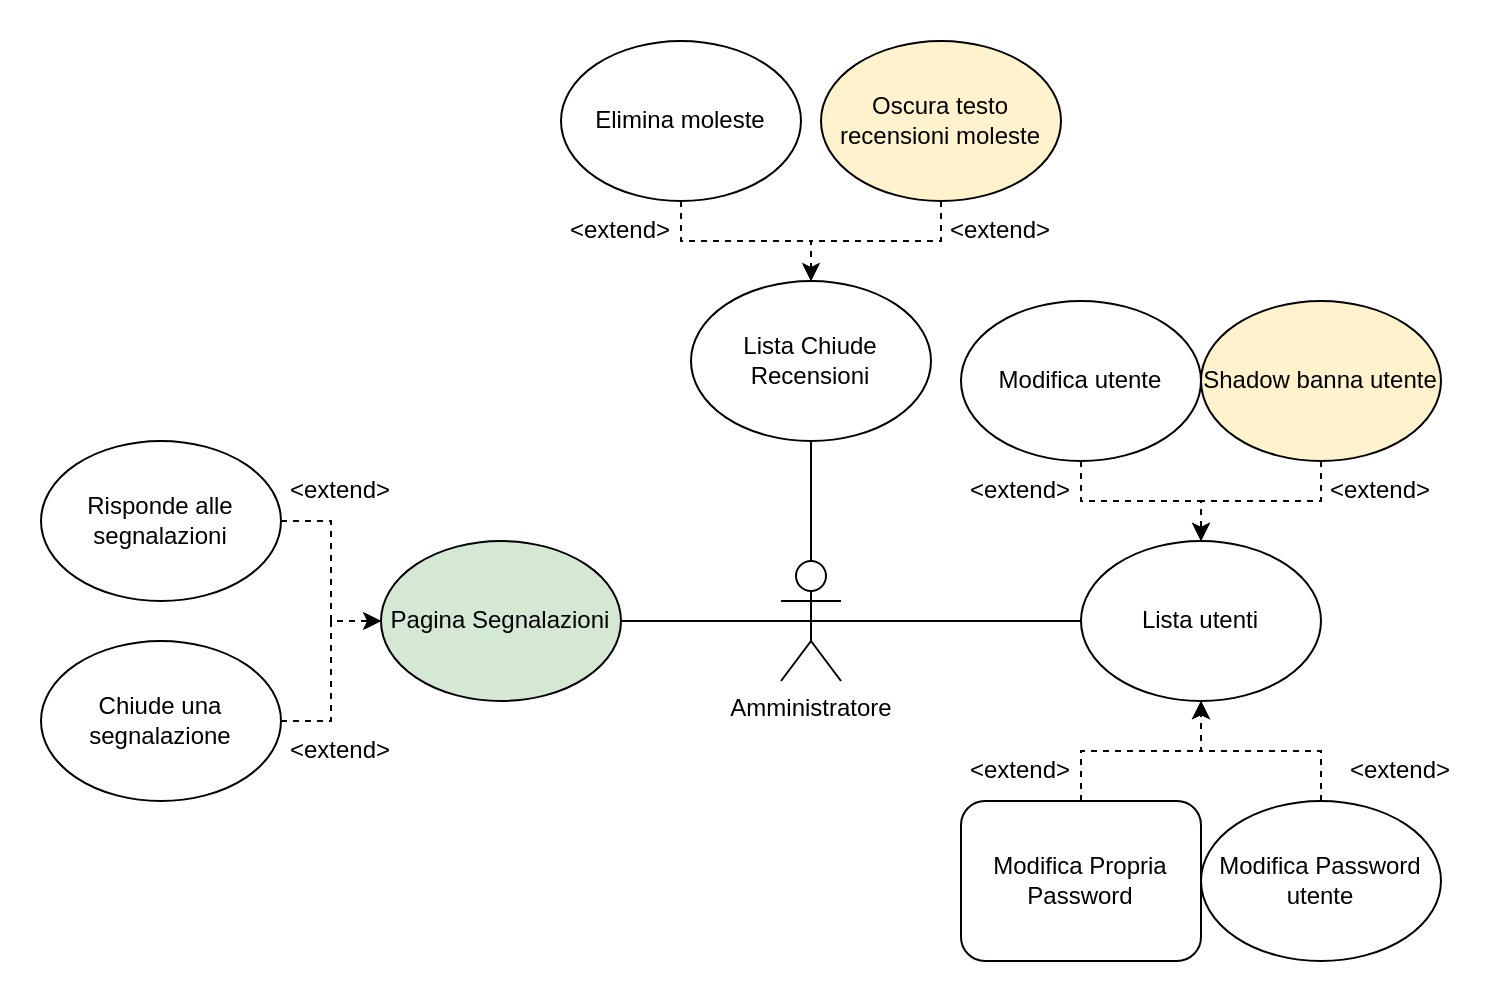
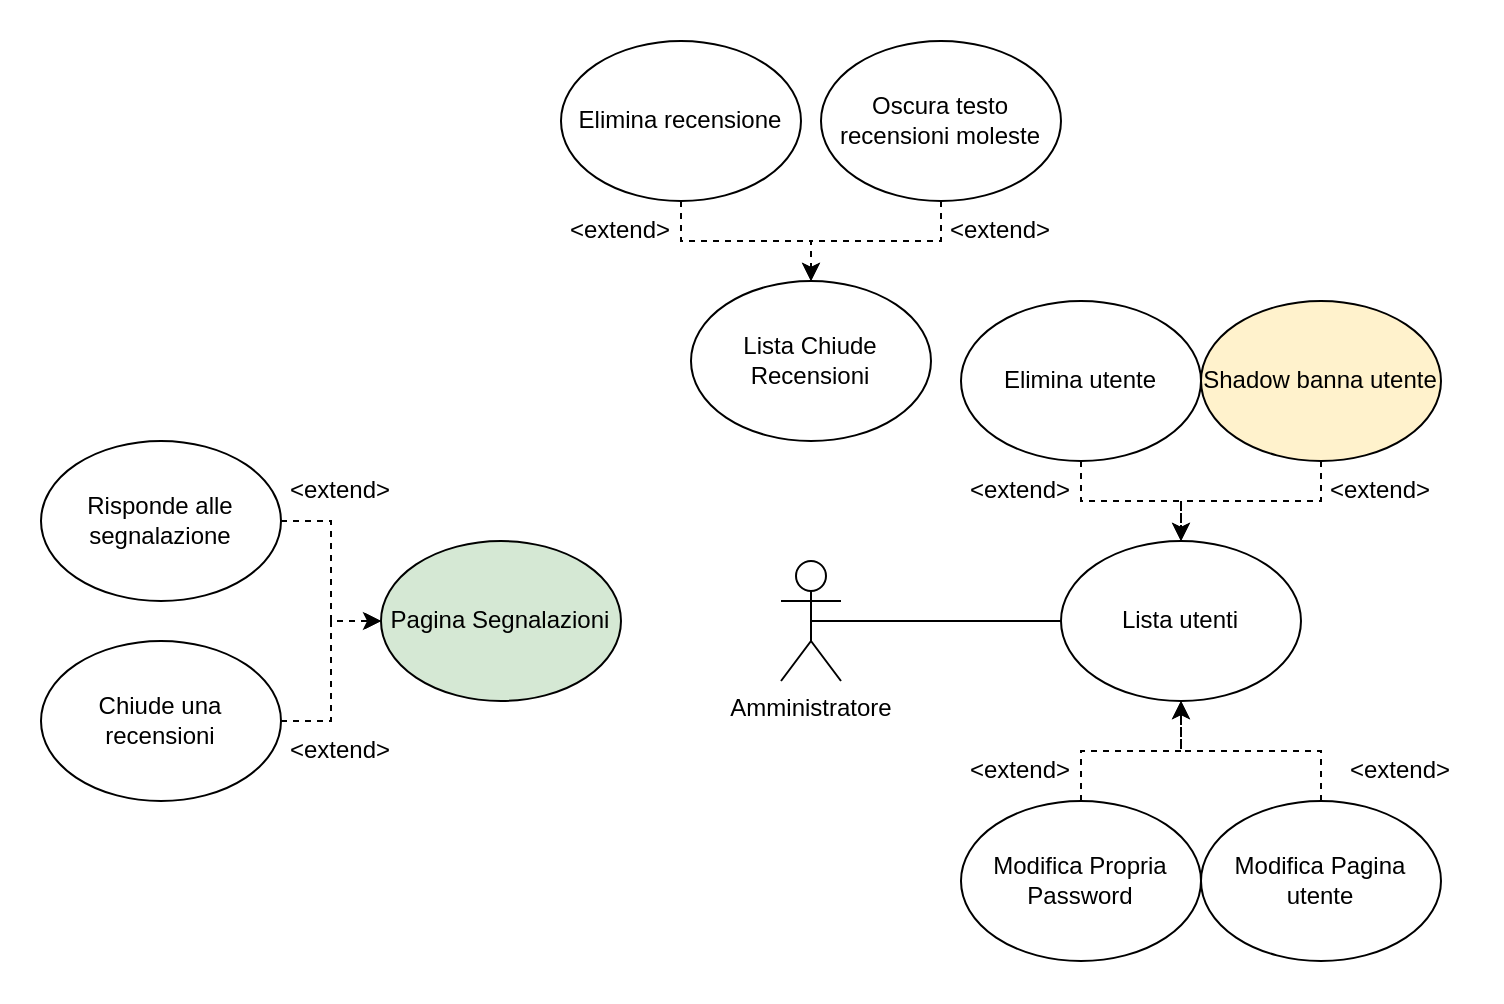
node "Elimina moleste": label "Elimina moleste" -> "Elimina recensione"
node "Oscura testo recensioni moleste": fillcolor #fff2cc -> #ffffff
edge "Oscura testo recensioni moleste" -> "Lista Chiude Recensioni": arrowhead open -> classic
node "Modifica utente": label "Modifica utente" -> "Elimina utente"
edge "Lista Chiude Recensioni" -- "Amministratore": removed
node "Risponde alle segnalazioni": label "Risponde alle segnalazioni" -> "Risponde alle segnalazione"
edge "Pagina Segnalazioni" -- "Amministratore": removed
node "Lista utenti": moved (1201, 621) -> (1181, 621)
node "Chiude una segnalazione": label "Chiude una segnalazione" -> "Chiude una recensioni"
node "Modifica Propria Password": shape rounded rectangle -> ellipse
node "Modifica Password utente": label "Modifica Password utente" -> "Modifica Pagina utente"
